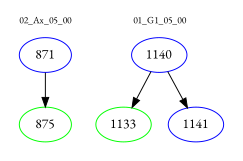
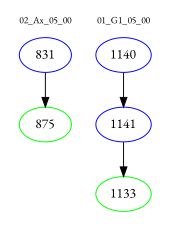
node "871": label "871" -> "831"
edge "1140" -> "1133": now "1141" -> "1133"
